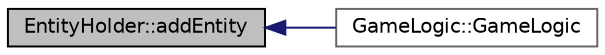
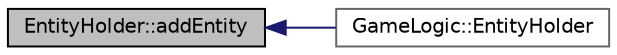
node "GameLogic::GameLogic": label "GameLogic::GameLogic" -> "GameLogic::EntityHolder"
